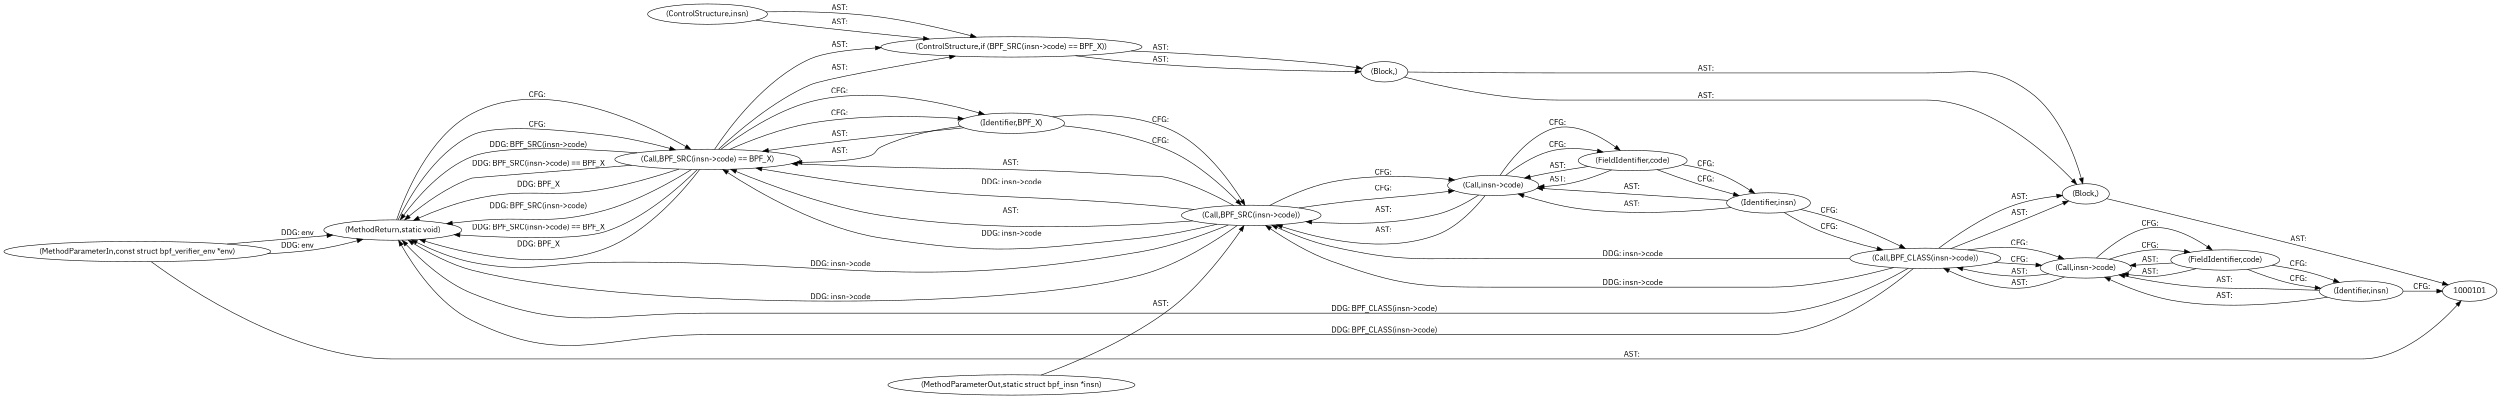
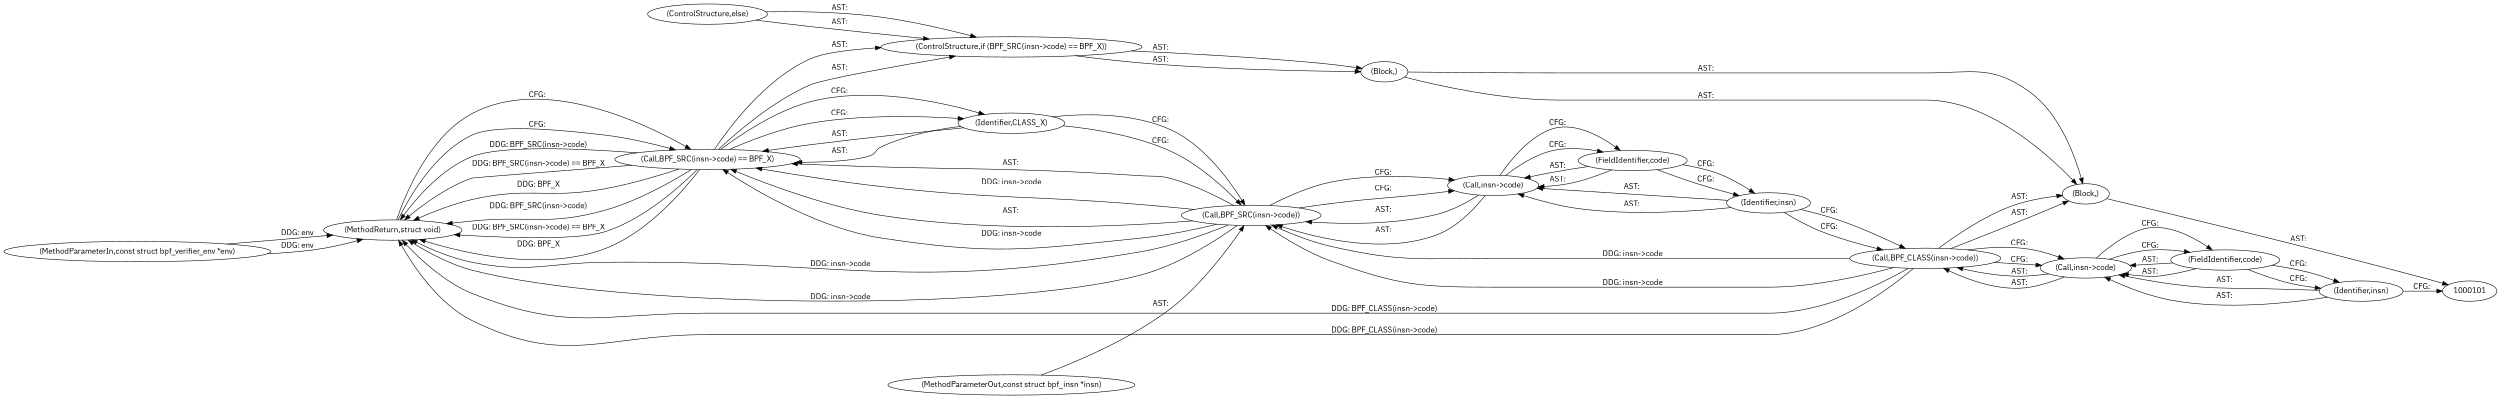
node "(ControlStructure,insn)": label "(ControlStructure,insn)" -> "(ControlStructure,else)"
node "(Identifier,BPF_X)": label "(Identifier,BPF_X)" -> "(Identifier,CLASS_X)"
node "(MethodReturn,static void)": label "(MethodReturn,static void)" -> "(MethodReturn,struct void)"
edge "(MethodParameterIn,const struct bpf_verifier_env *env)" -> "1000101": removed, label "AST:"
node "(MethodParameterOut,static struct bpf_insn *insn)": label "(MethodParameterOut,static struct bpf_insn *insn)" -> "(MethodParameterOut,const struct bpf_insn *insn)"
